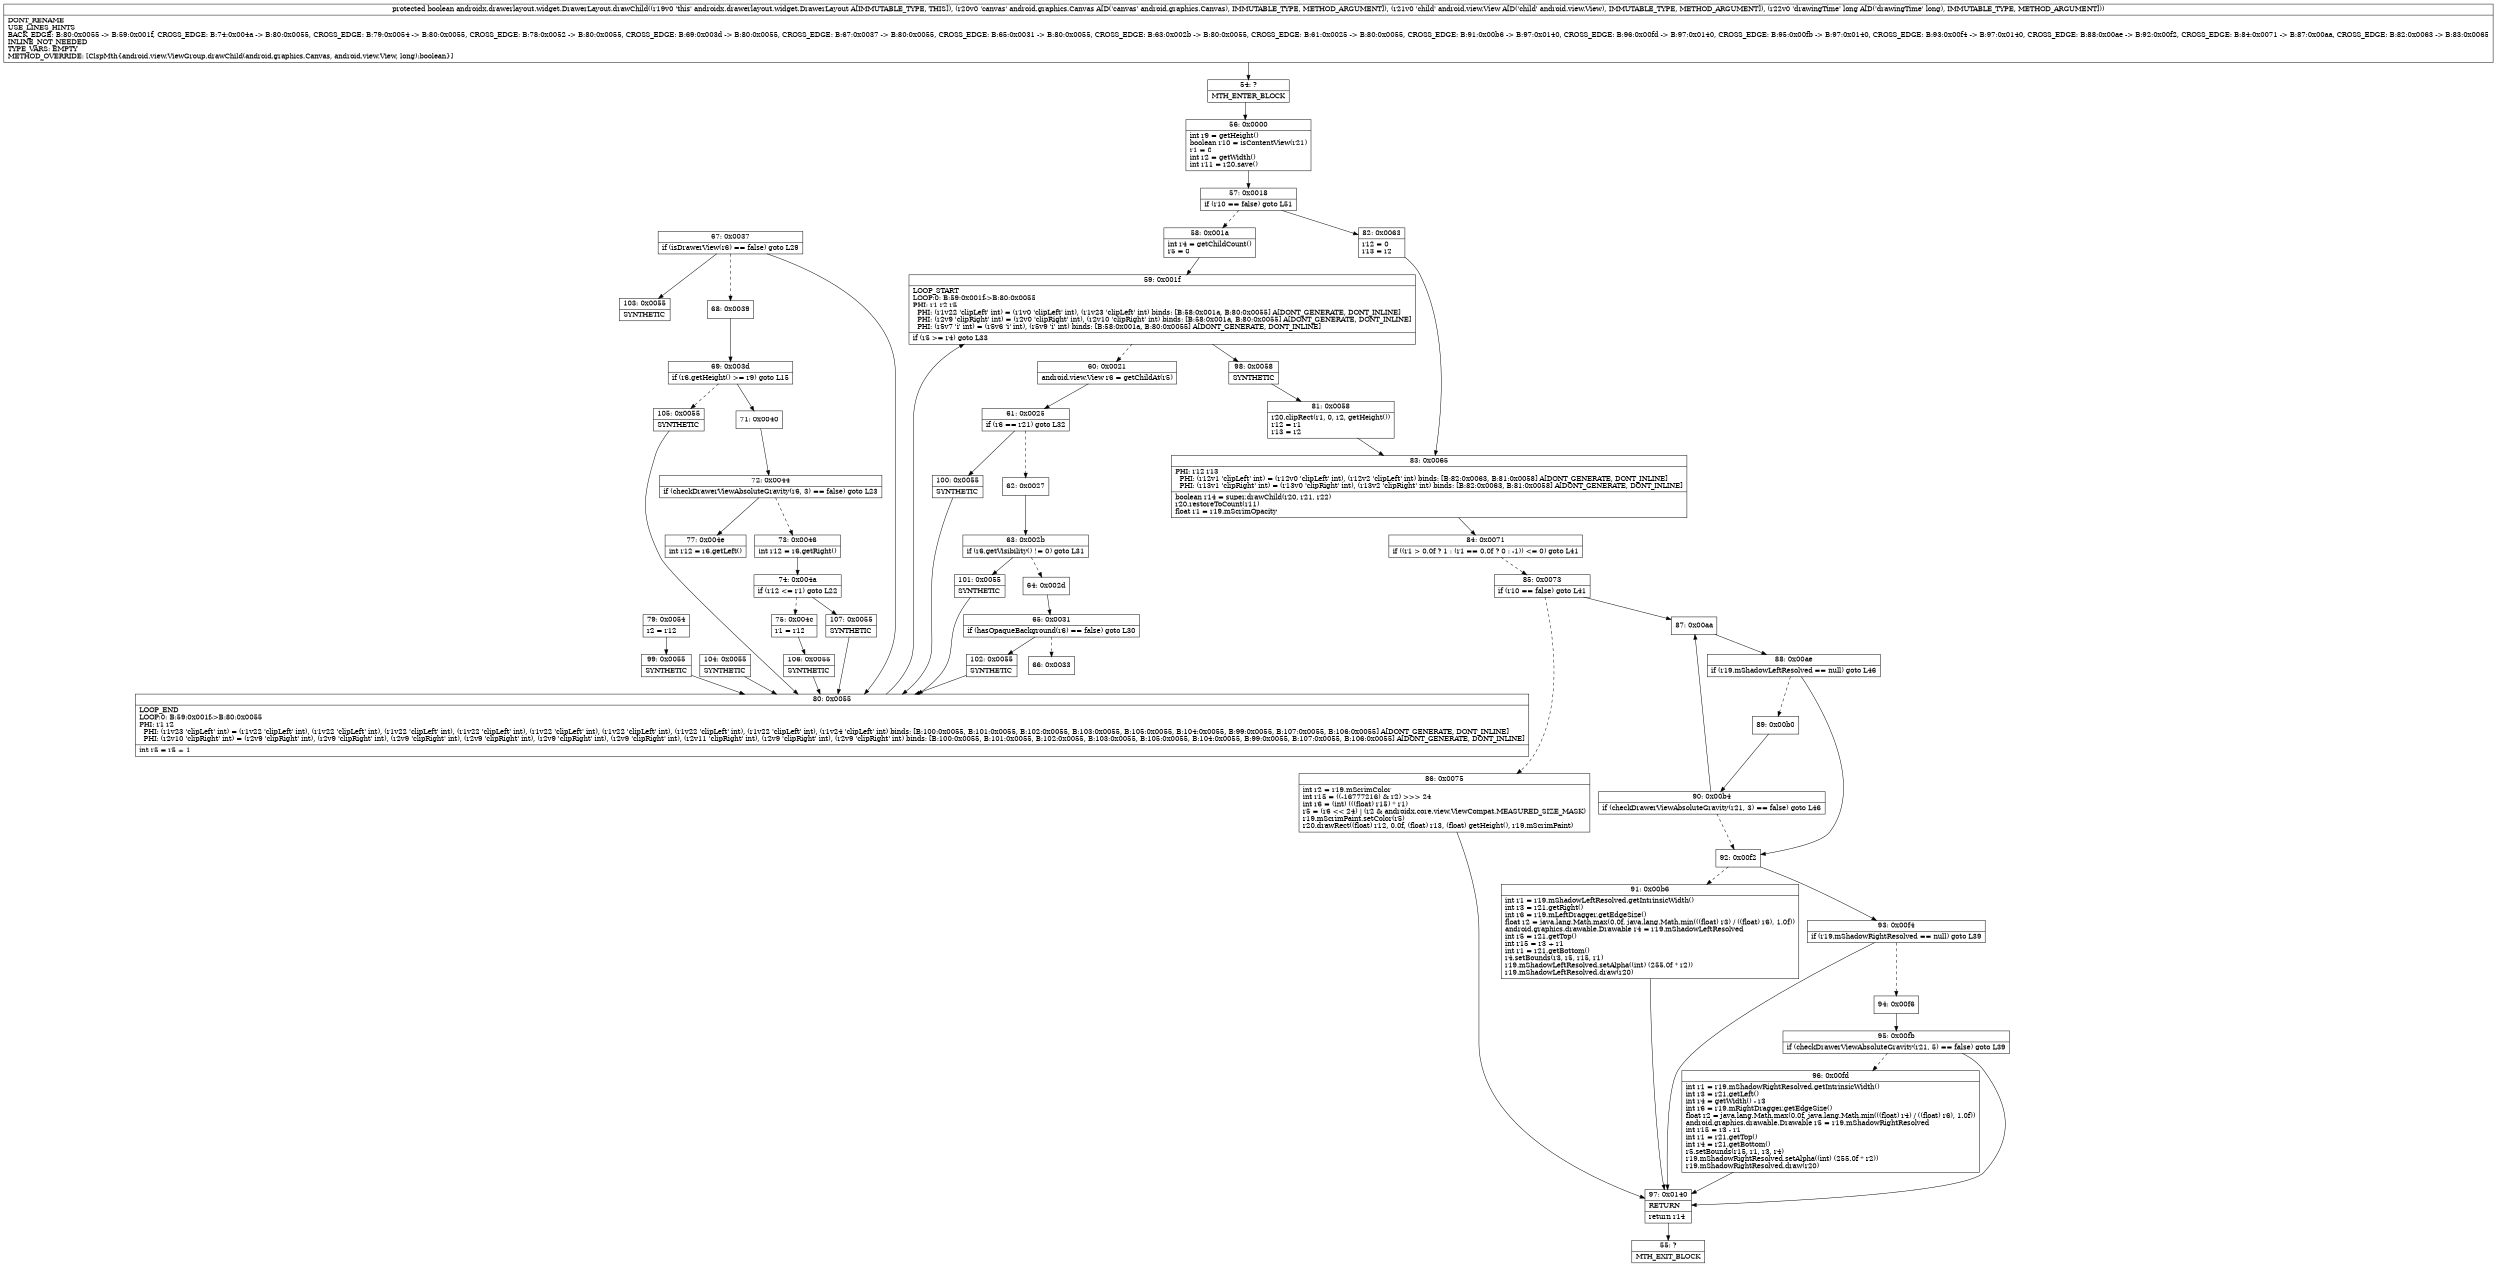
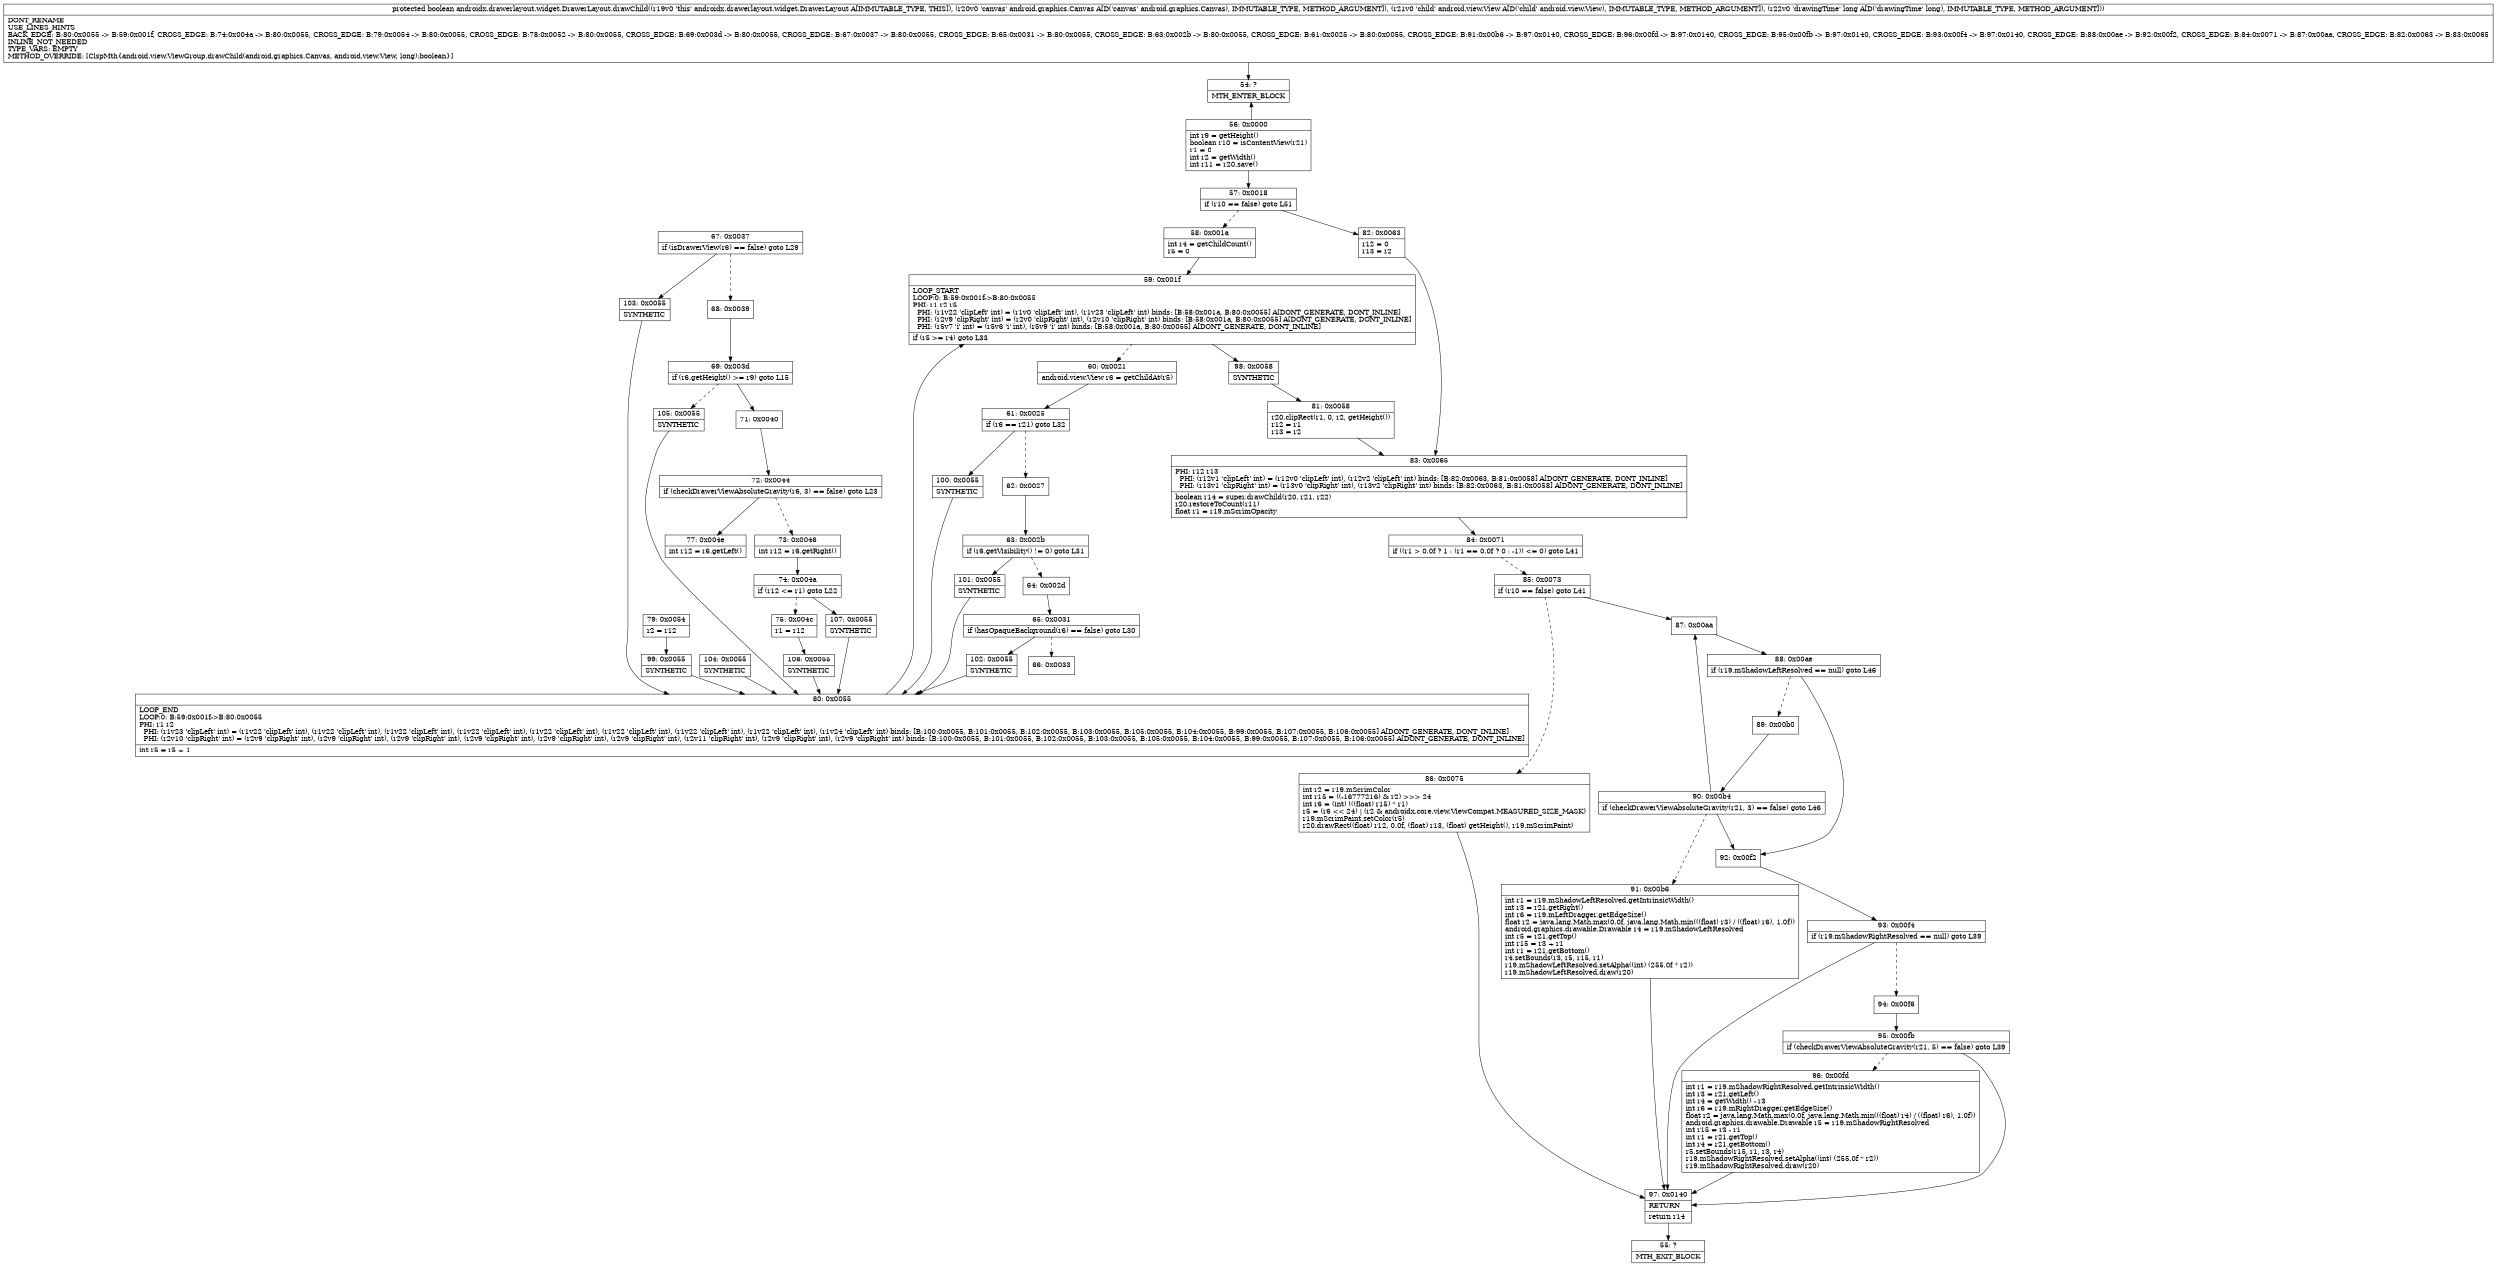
edge "54: ?" -> "56: 0x0000": reversed
edge "67: 0x0037" -> "80: 0x0055": now "103: 0x0055" -> "80: 0x0055"
edge "90: 0x00b4" -> "92: 0x00f2": style dashed -> solid
edge "92: 0x00f2" -> "91: 0x00b6": now "90: 0x00b4" -> "91: 0x00b6"
